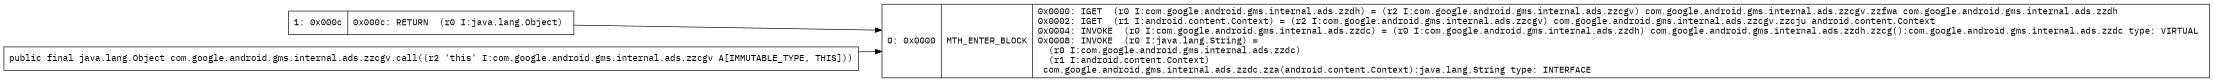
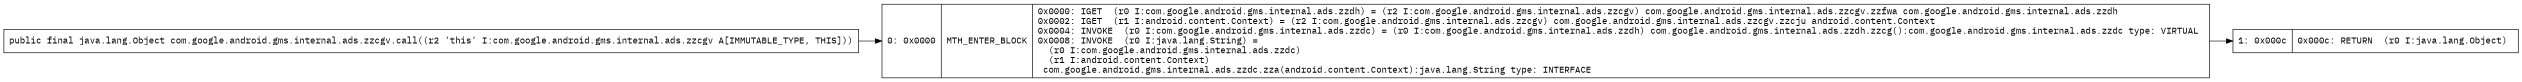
edge "1: 0x000c" -> "0: 0x0000": reversed
